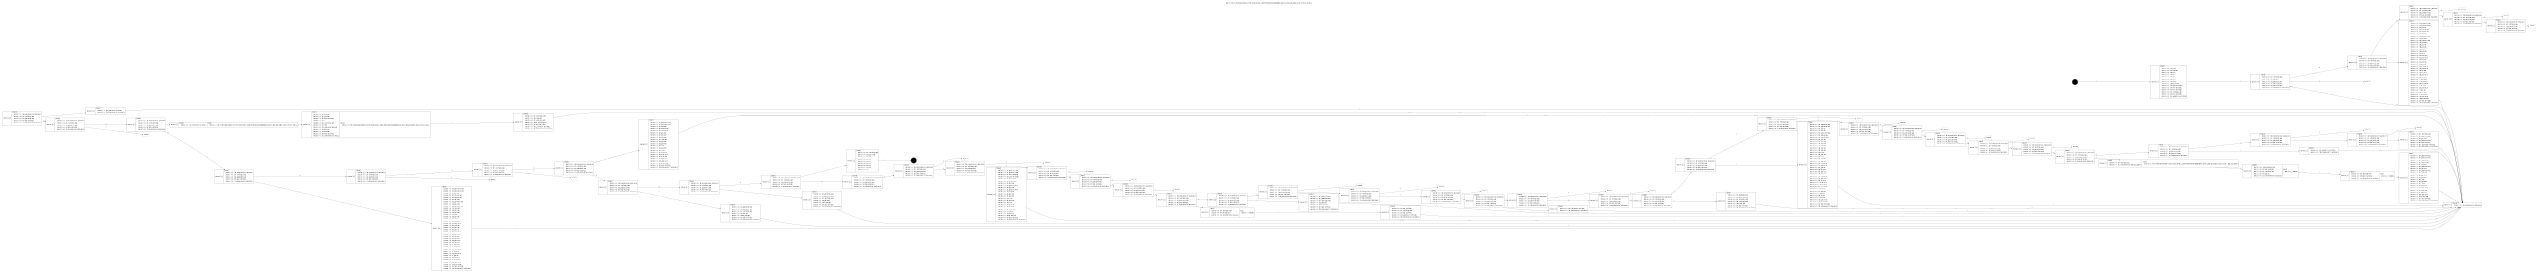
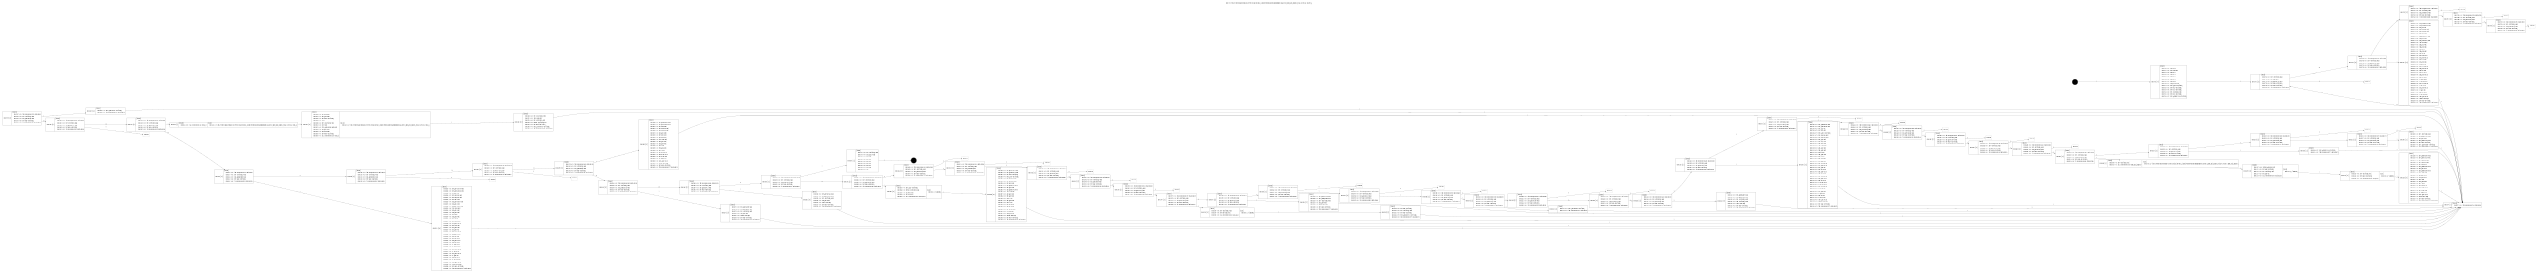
node "0x401d93 [23]": added
